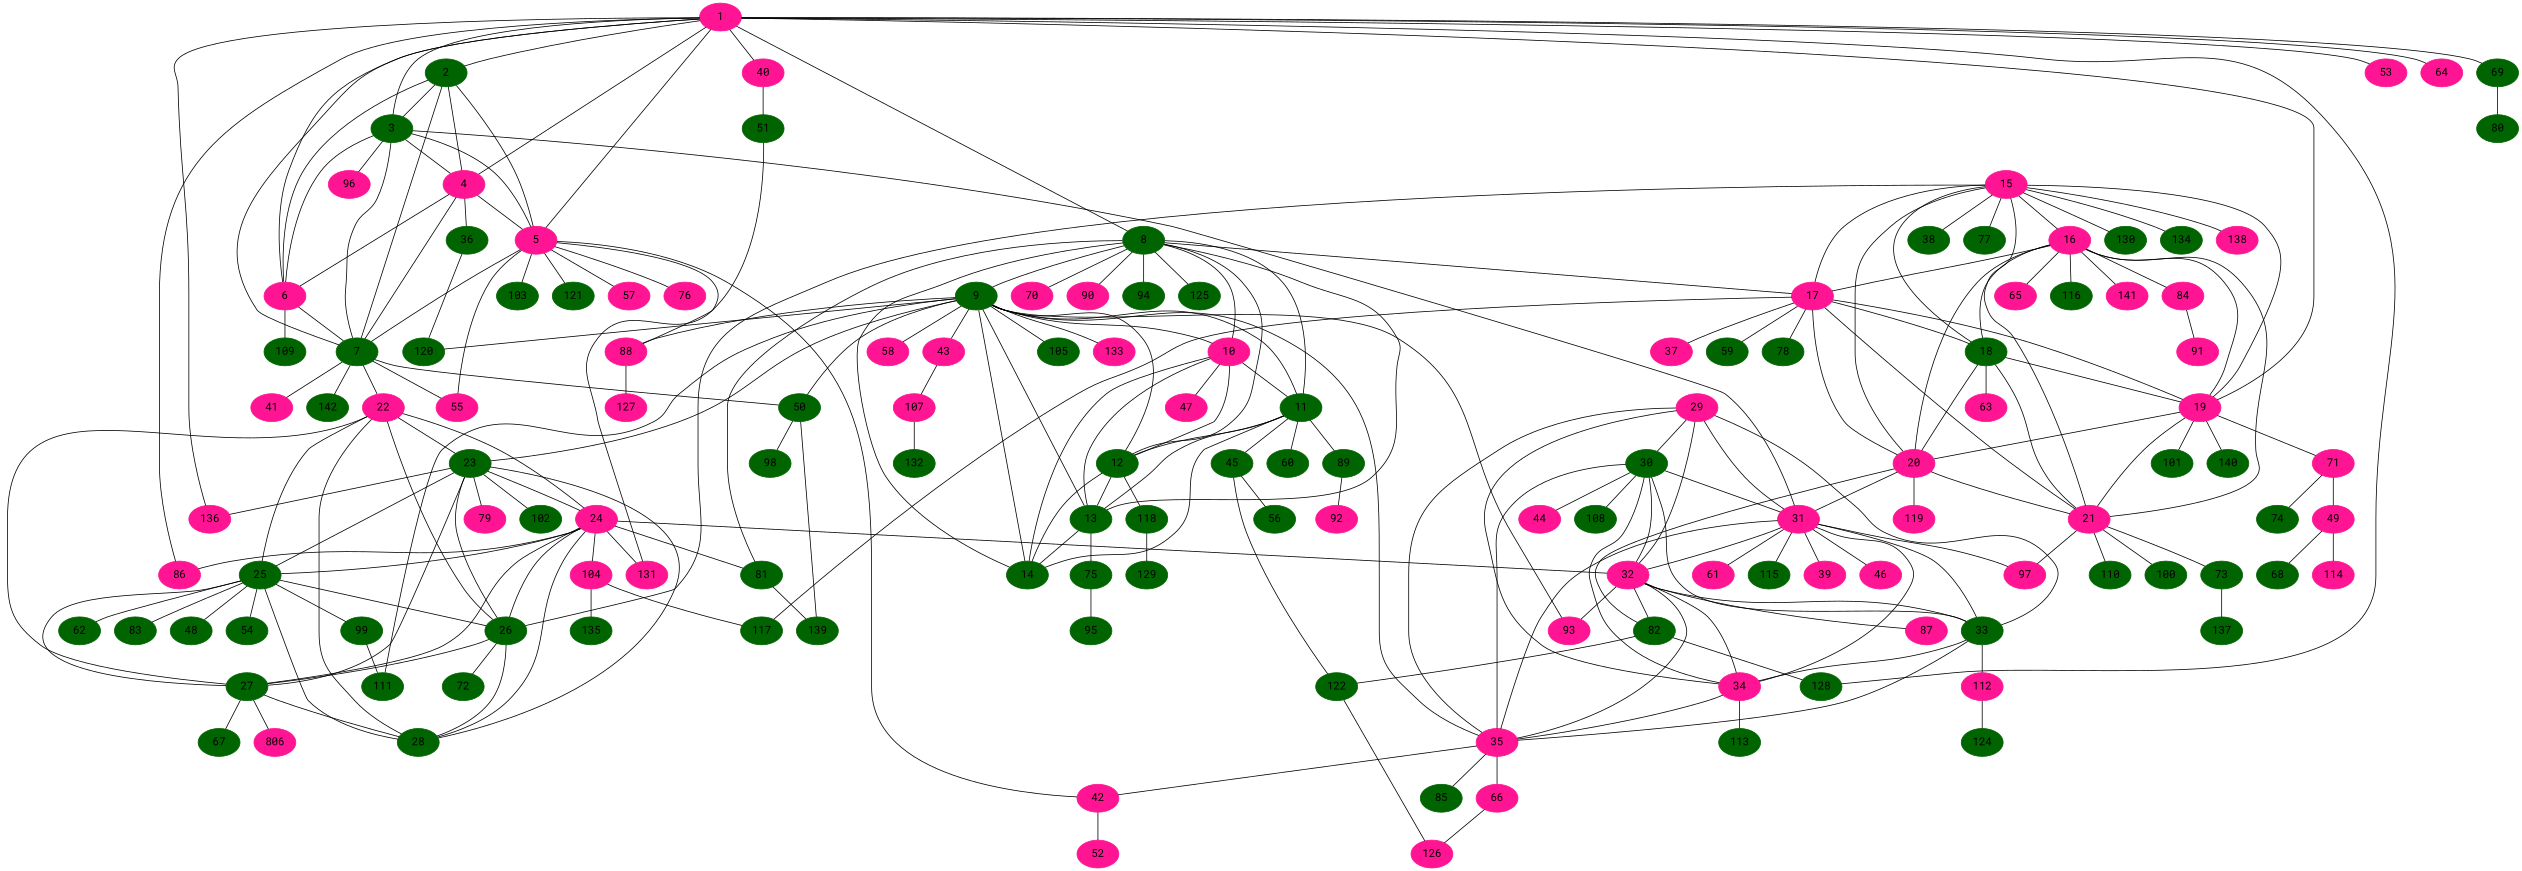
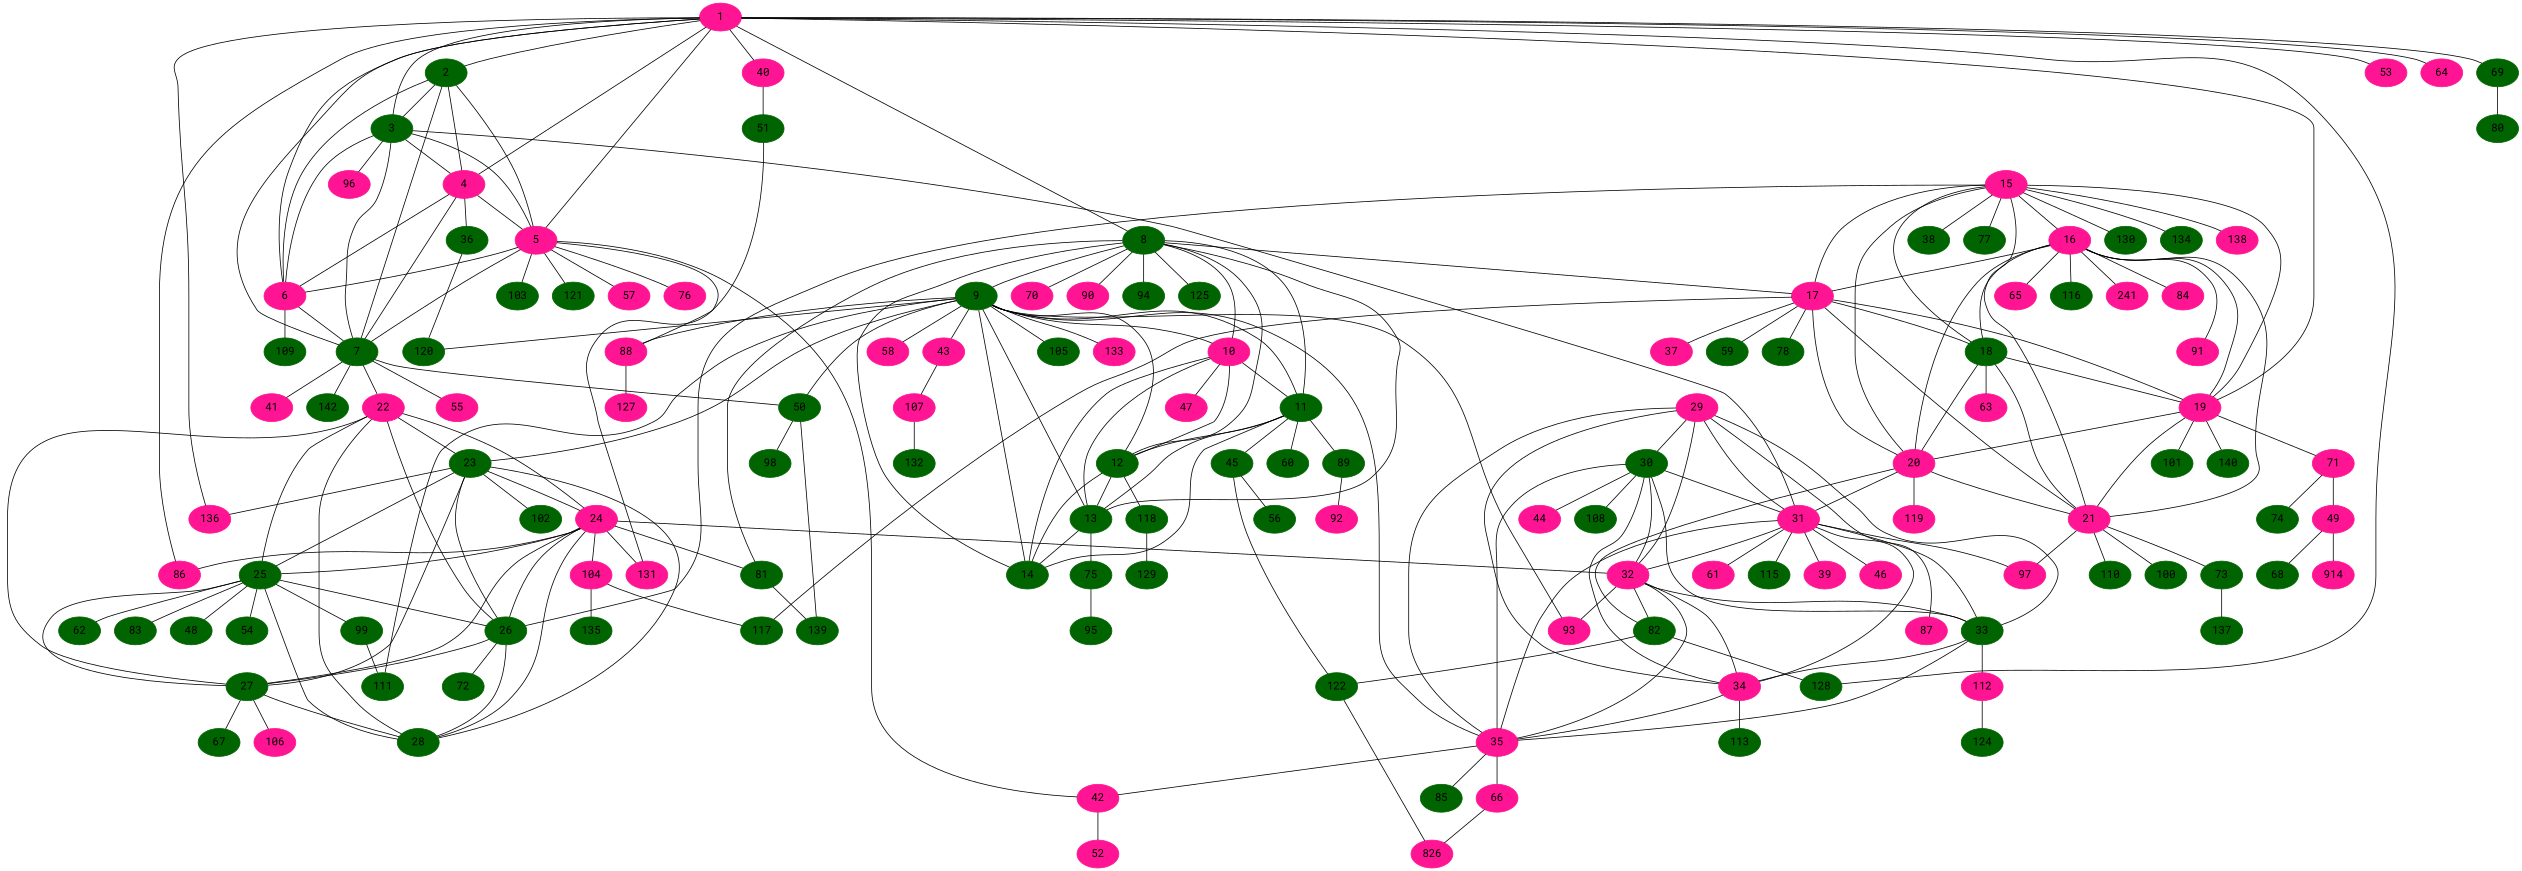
node "141": label "141" -> "241"
edge "5" -- "55": now "5" -- "6"
edge "84" -- "91": now "16" -- "91"
node "79": removed
node "114": label "114" -> "914"
edge "32" -- "87": now "29" -- "87"
node "806": label "806" -> "106"
node "126": label "126" -> "826"
